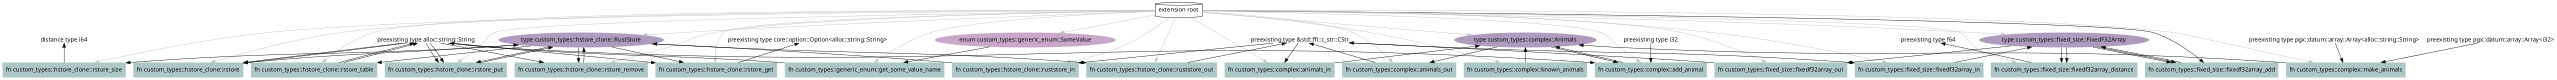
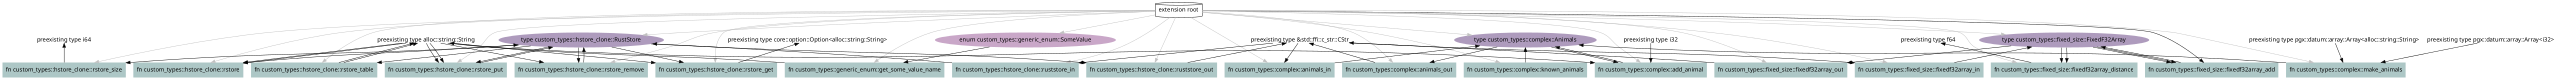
node "distance type i64": label "distance type i64" -> "preexisting type i64"
